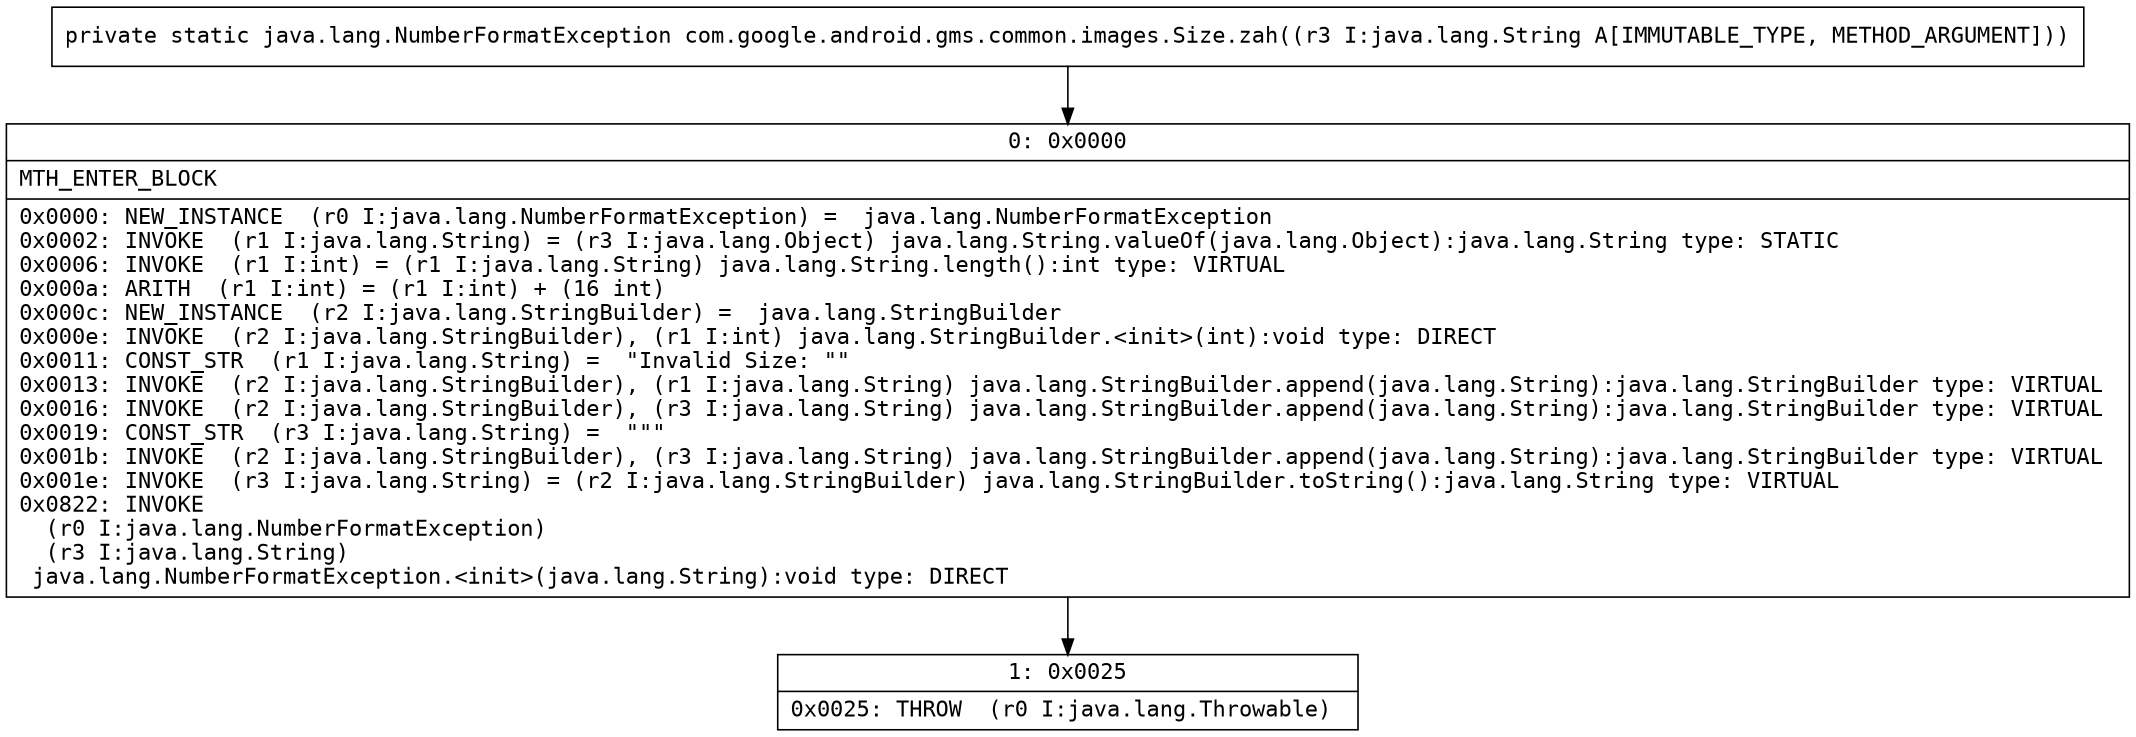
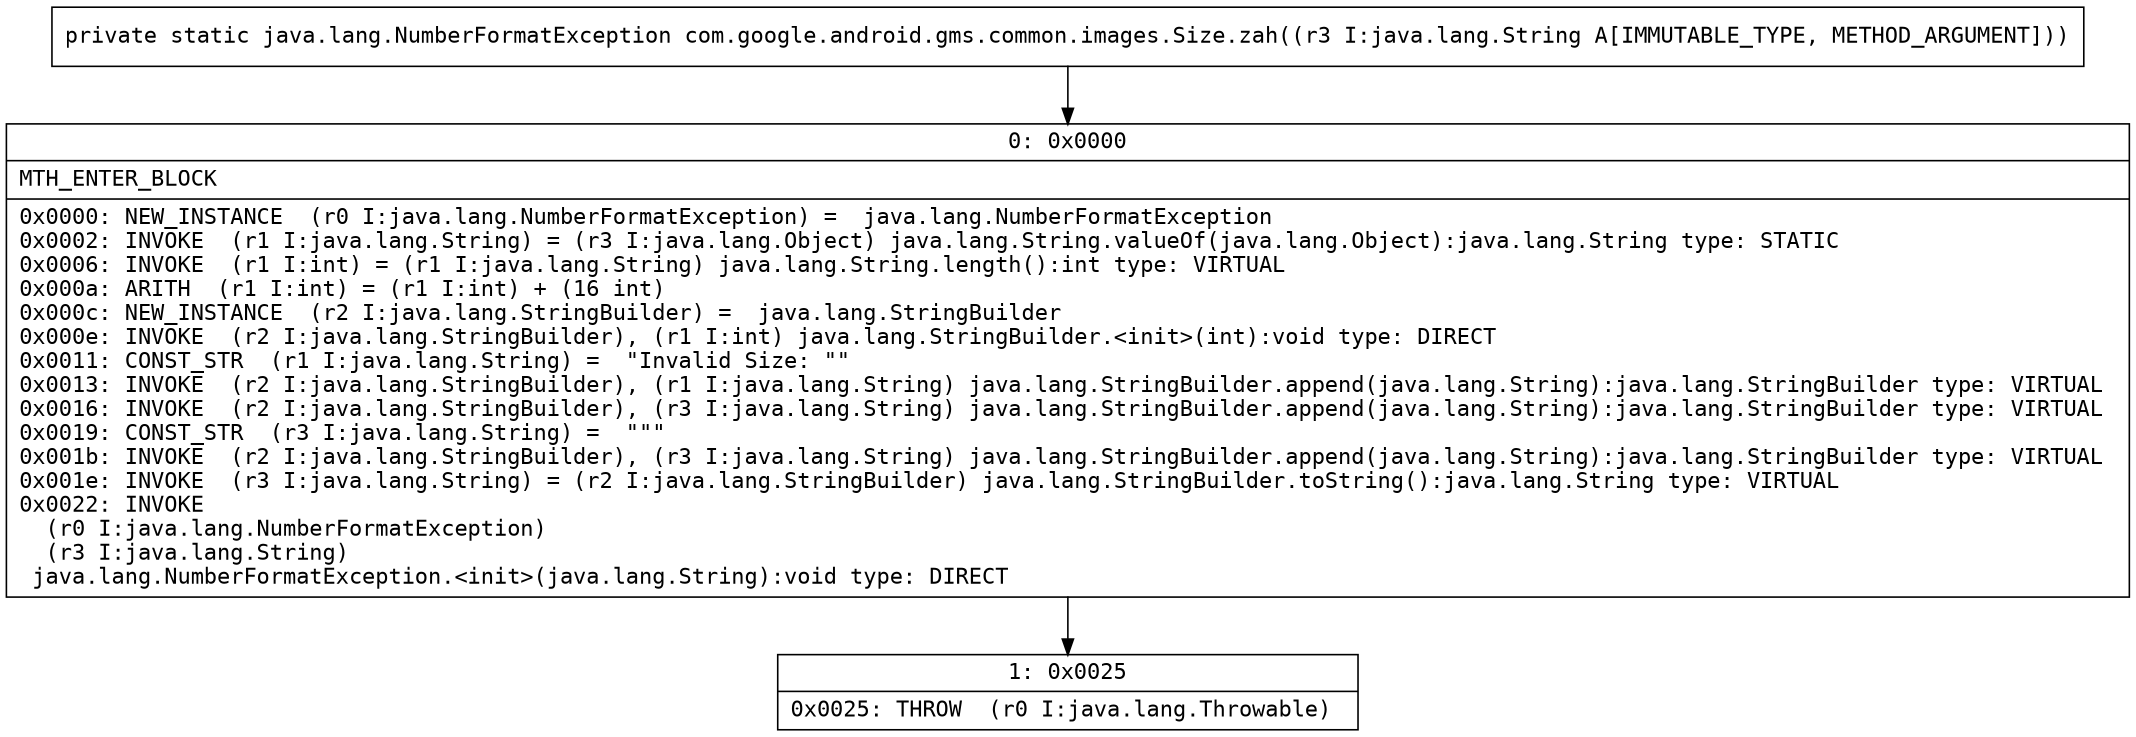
node "0: 0x0000": text "0x0822: INVOKE" -> "0x0022: INVOKE"
